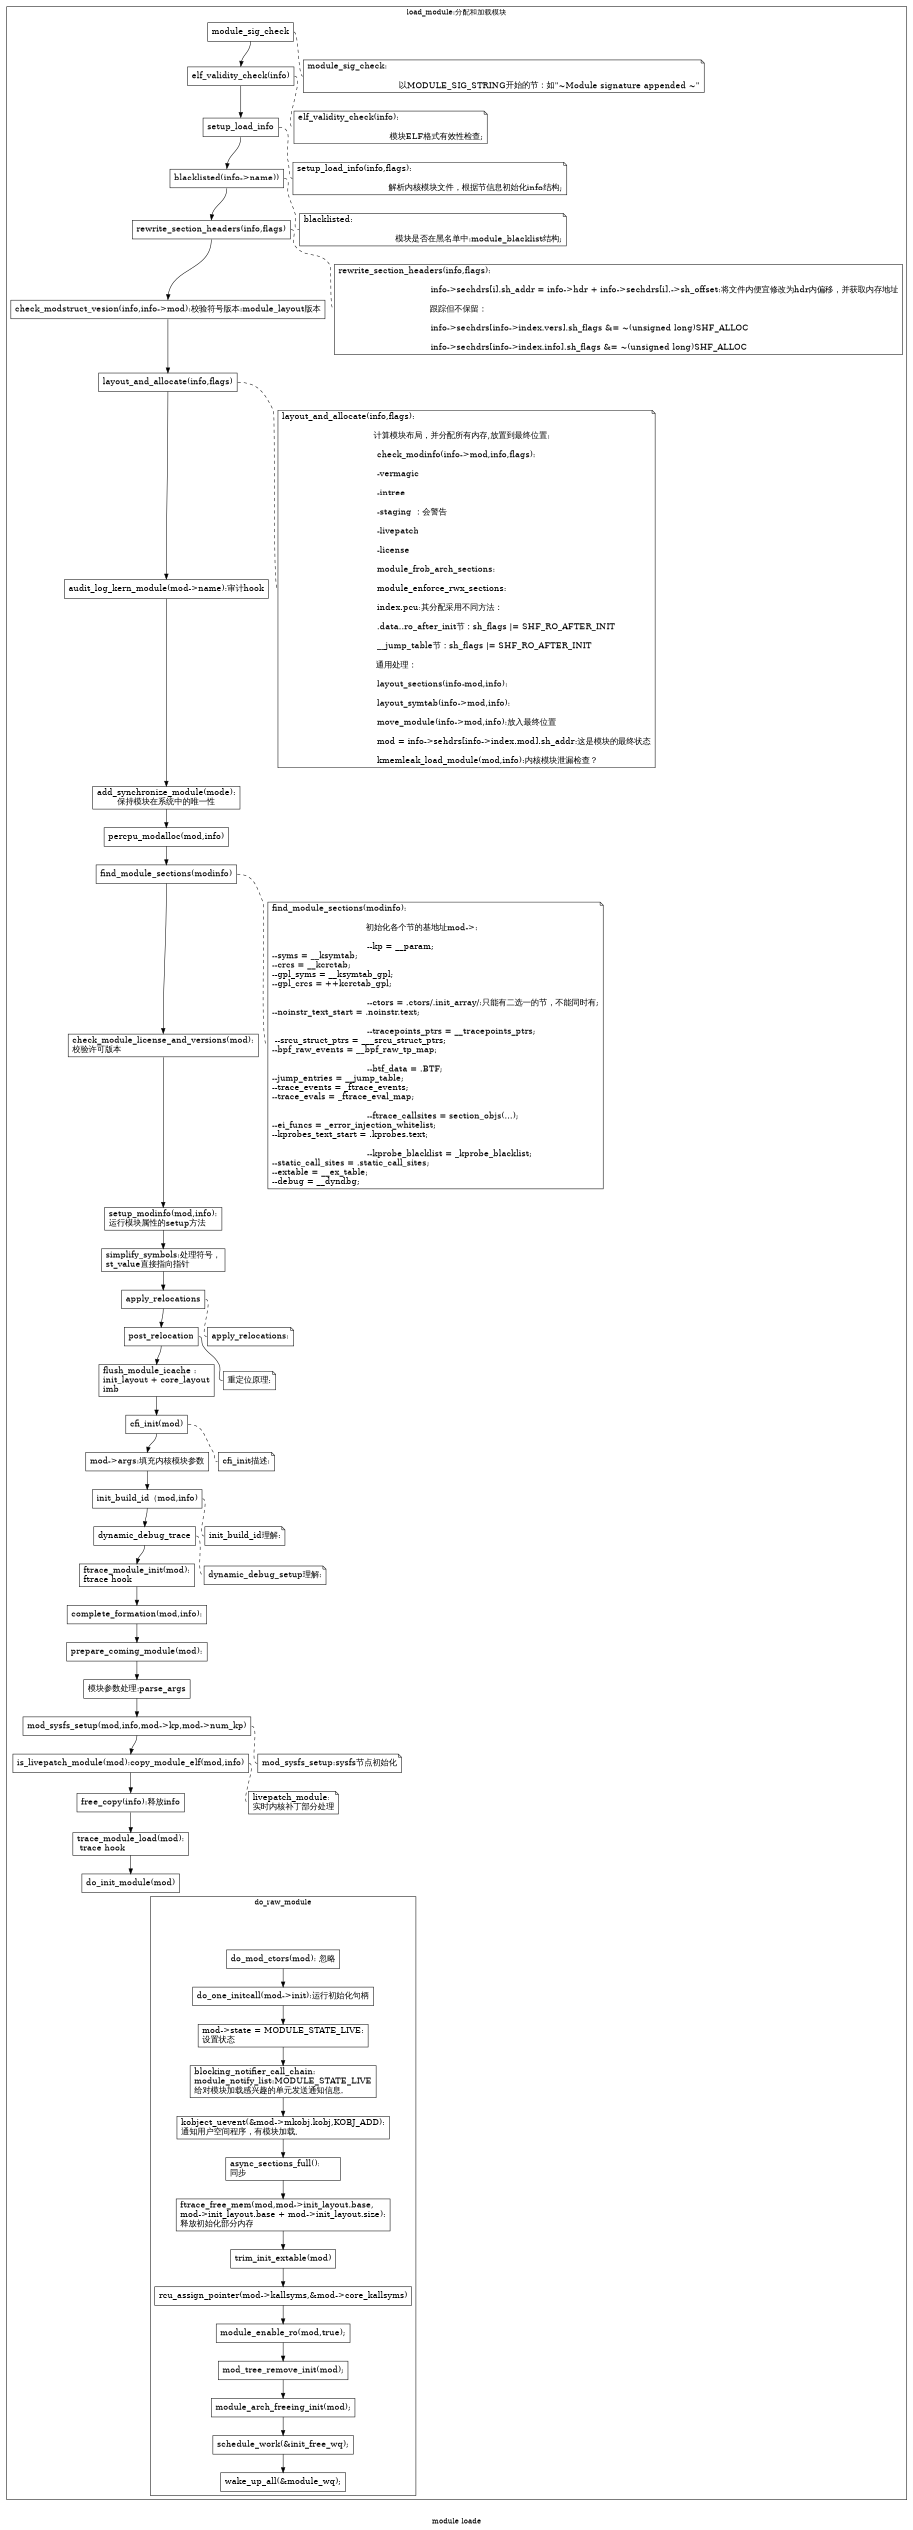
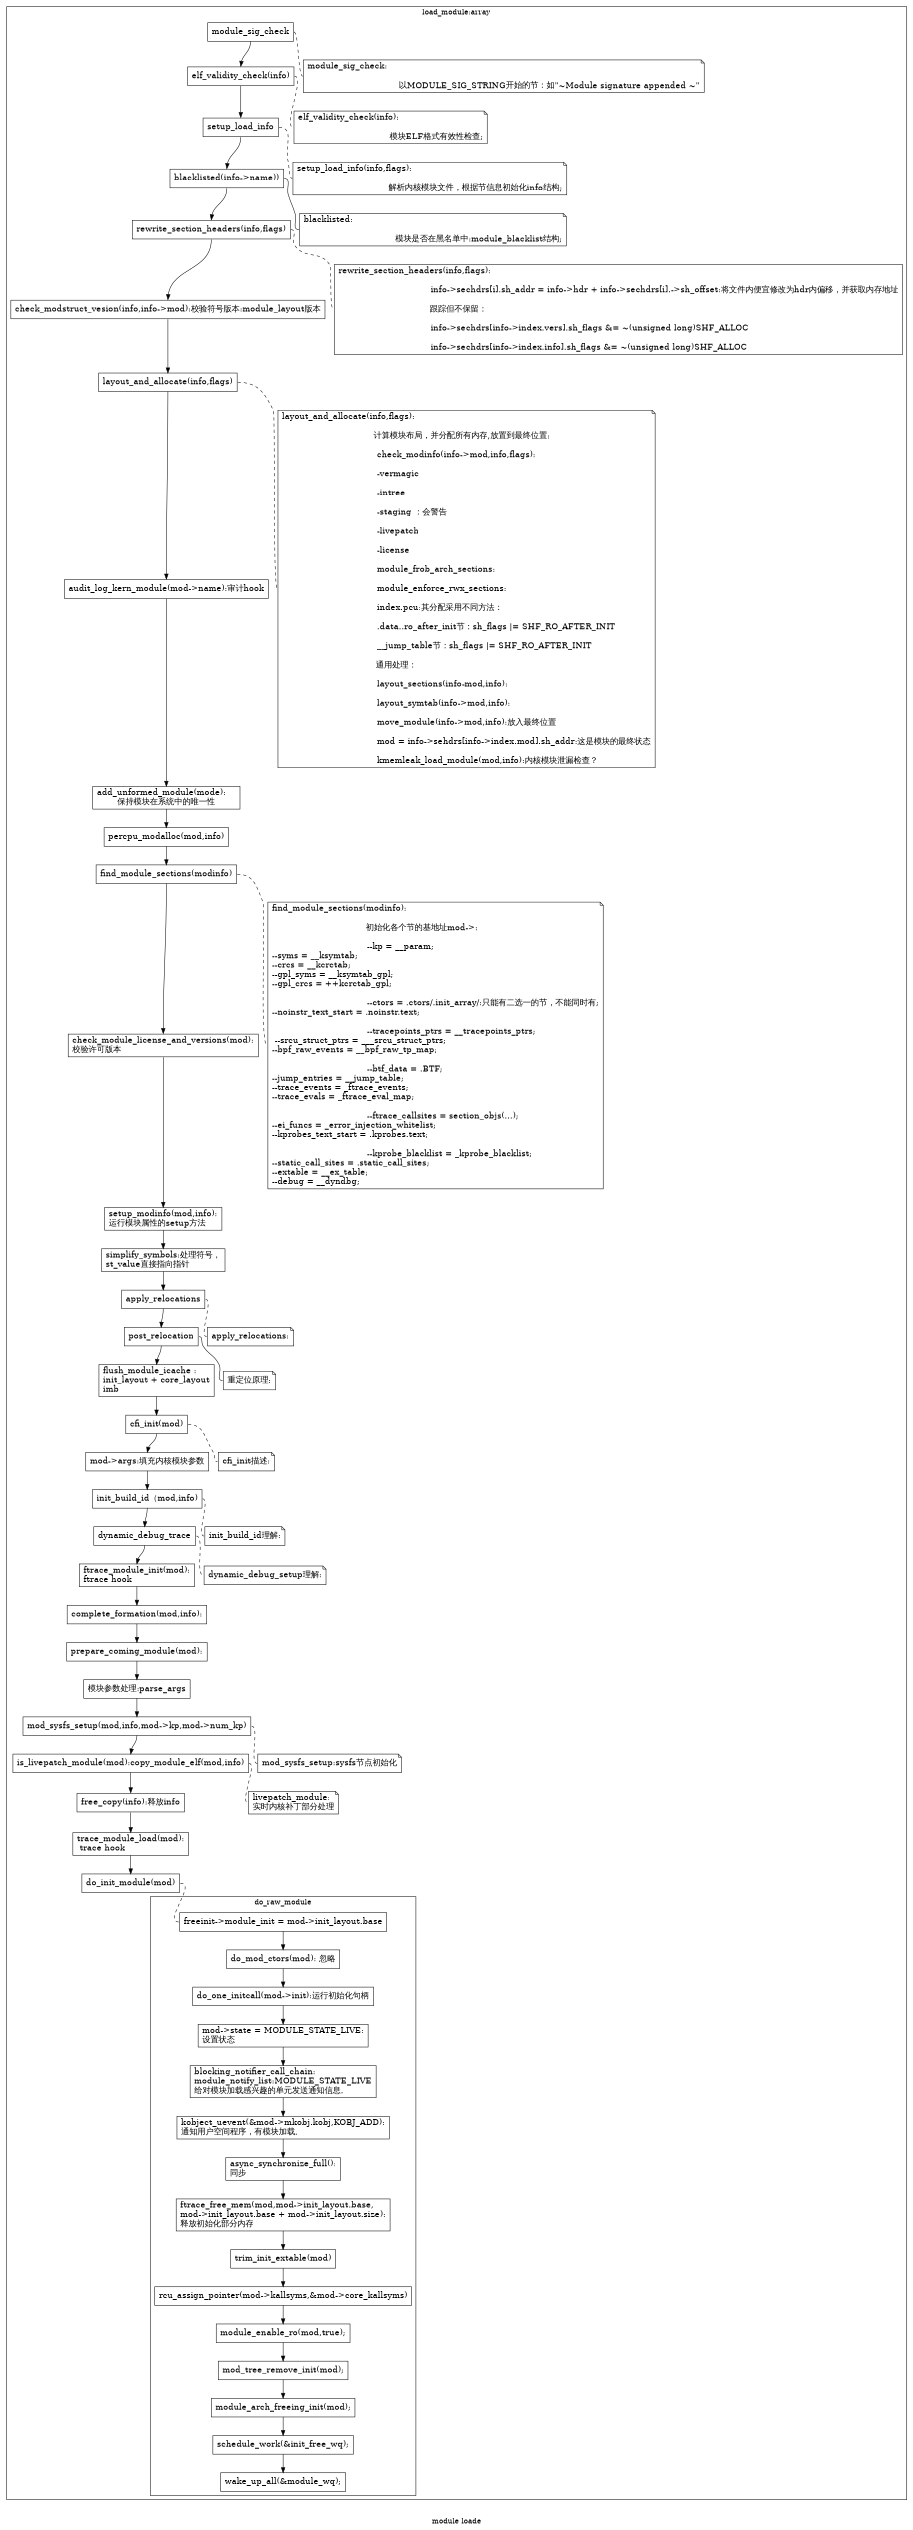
cluster "load_module:分配和加载模块": label "load_module:分配和加载模块" -> "load_module:array"
edge "blacklisted(info->name))" -- "blacklisted: 模块是否在黑名单中:module_blacklist结构;": style dashed -> solid
node "add_synchronize_module(mode): 保持模块在系统中的唯一性": label "add_synchronize_module(mode): 保持模块在系统中的唯一性" -> "add_unformed_module(mode): 保持模块在系统中的唯一性"
node "freeinit->module_init = mod->init_layout.base": added
node "async_sections_full(): 同步": label "async_sections_full(): 同步" -> "async_synchronize_full(): 同步"
